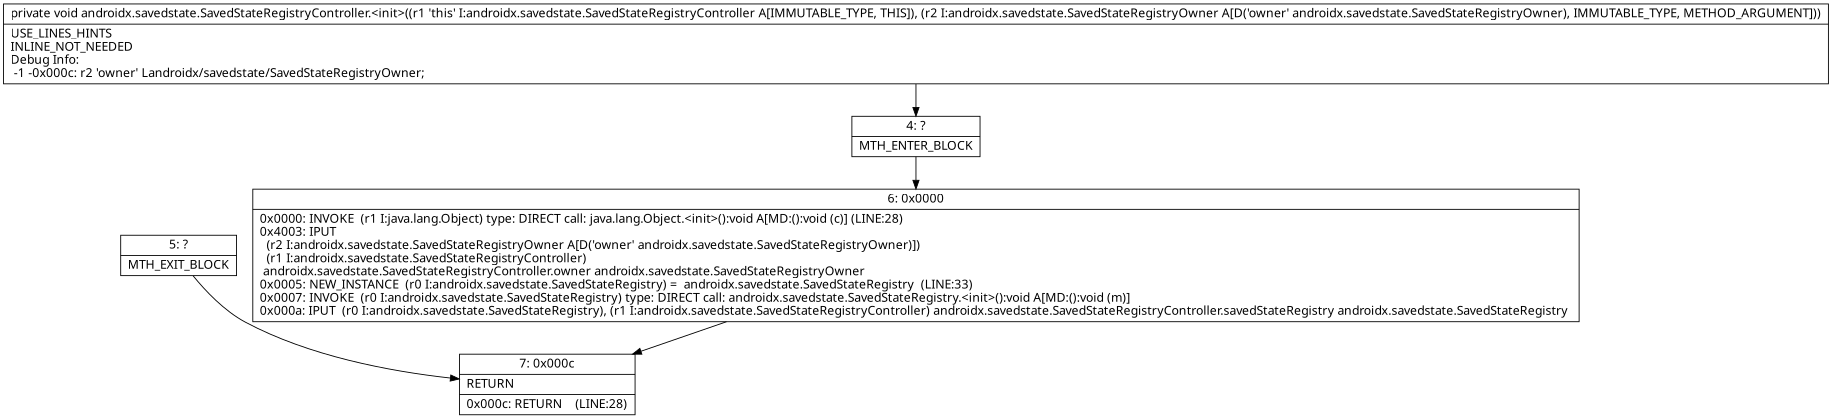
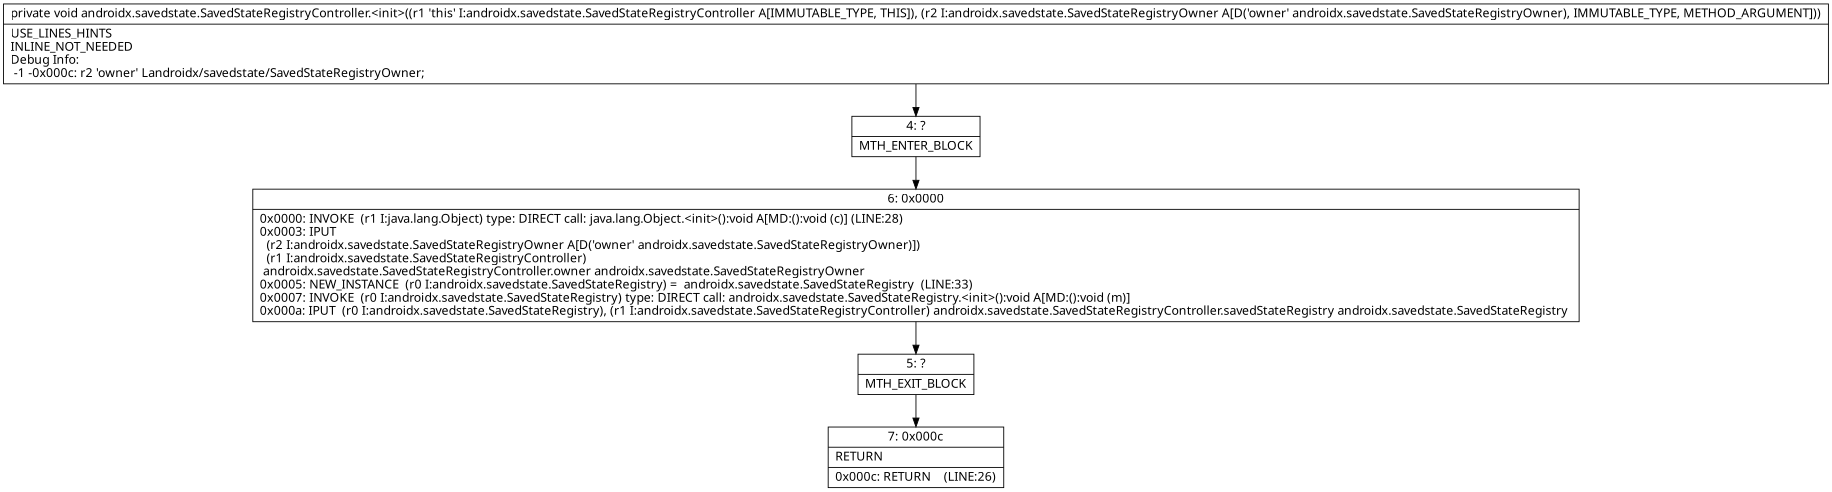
node "6: 0x0000": text "0x4003: IPUT" -> "0x0003: IPUT"
edge "6: 0x0000" -> "7: 0x000c": now "6: 0x0000" -> "5: ?"
node "7: 0x000c": text "0x000c: RETURN    (LINE:28)" -> "0x000c: RETURN    (LINE:26)"
